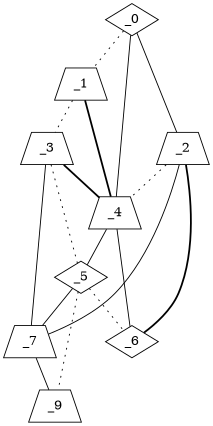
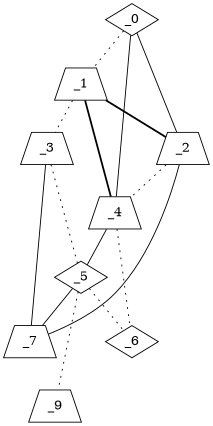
edge "_3" -- "_4": removed
edge "_2" -- "_6": now "_2" -- "_1"
edge "_4" -- "_6": style solid -> dotted
edge "_7" -- "_9": removed
